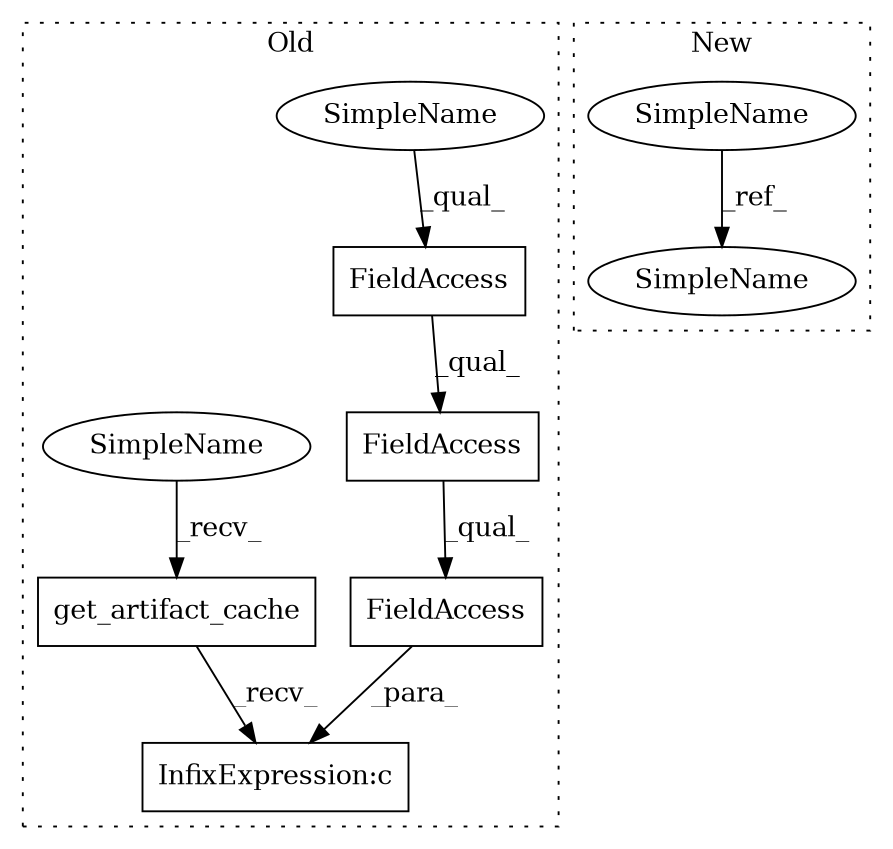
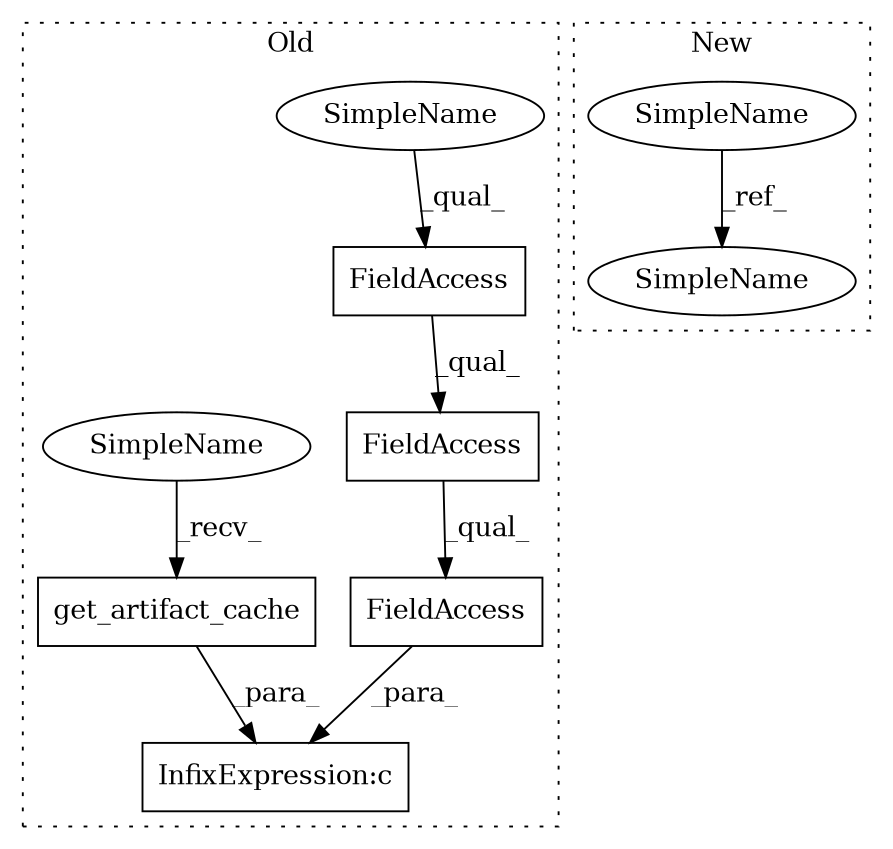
edge "get_artifact_cache" -> "InfixExpression:c": label "_recv_" -> "_para_"
